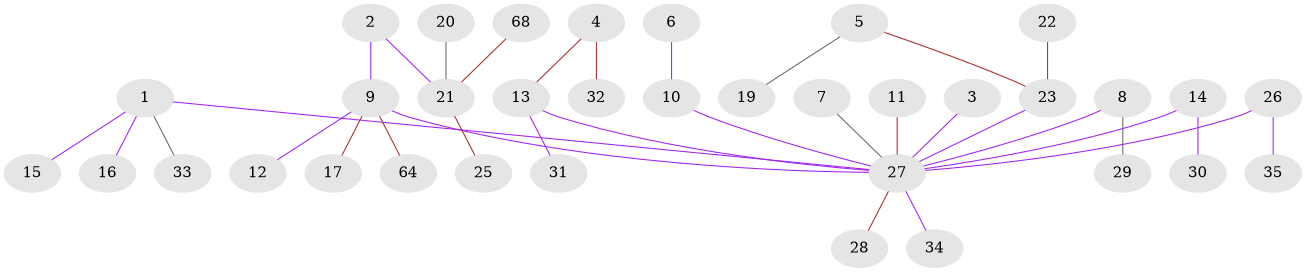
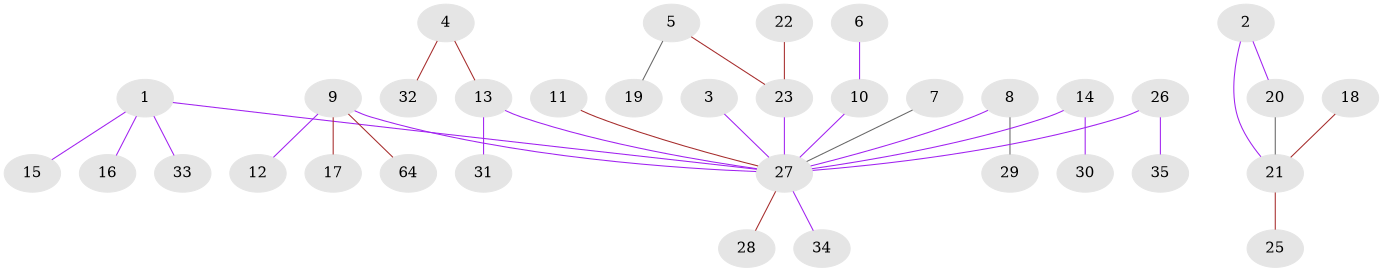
node "68": label "68" -> "18"
edge "2" -- "9": now "2" -- "20"
edge "1" -- "33": color gray40 -> purple
